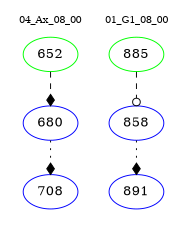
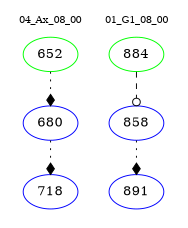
node "885": label "885" -> "884"
edge "652" -> "680": style dashed -> dotted
node "708": label "708" -> "718"
